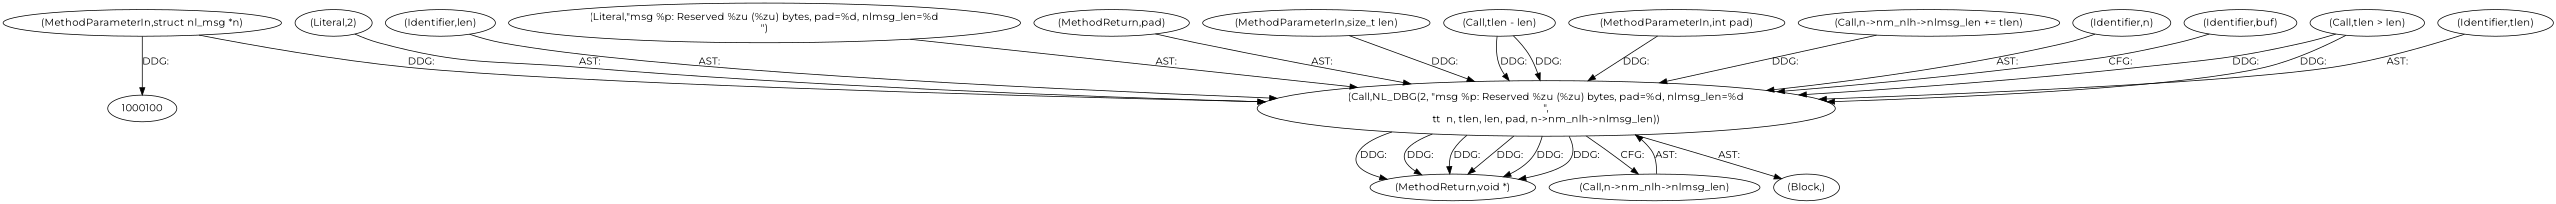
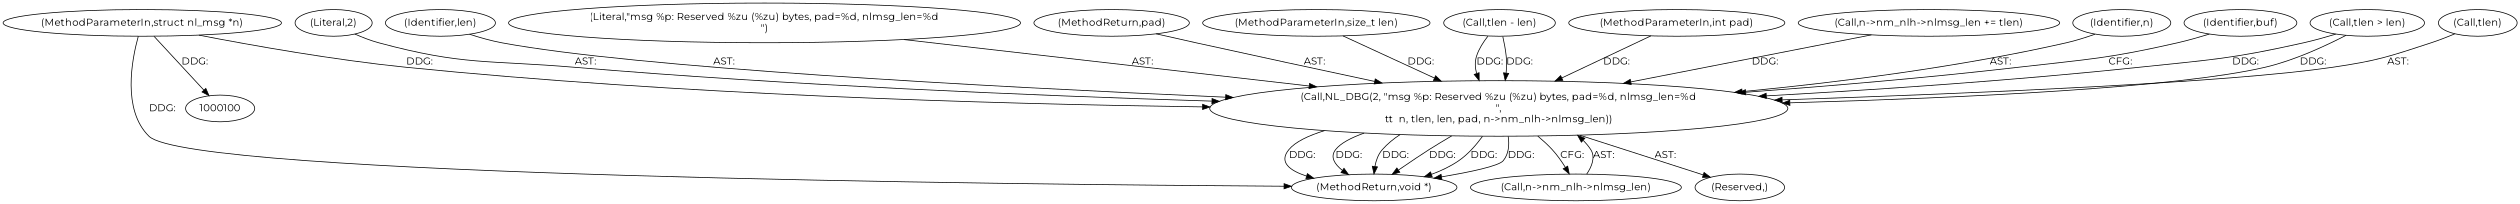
node "(Identifier,tlen)": label "(Identifier,tlen)" -> "(Call,tlen)"
edge "(MethodParameterIn,struct nl_msg *n)" -> "(MethodReturn,void *)": added, label "DDG:"
node "(Block,)": label "(Block,)" -> "(Reserved,)"
